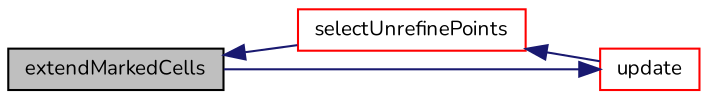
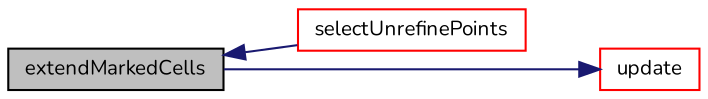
edge "update" -> "selectUnrefinePoints": removed
